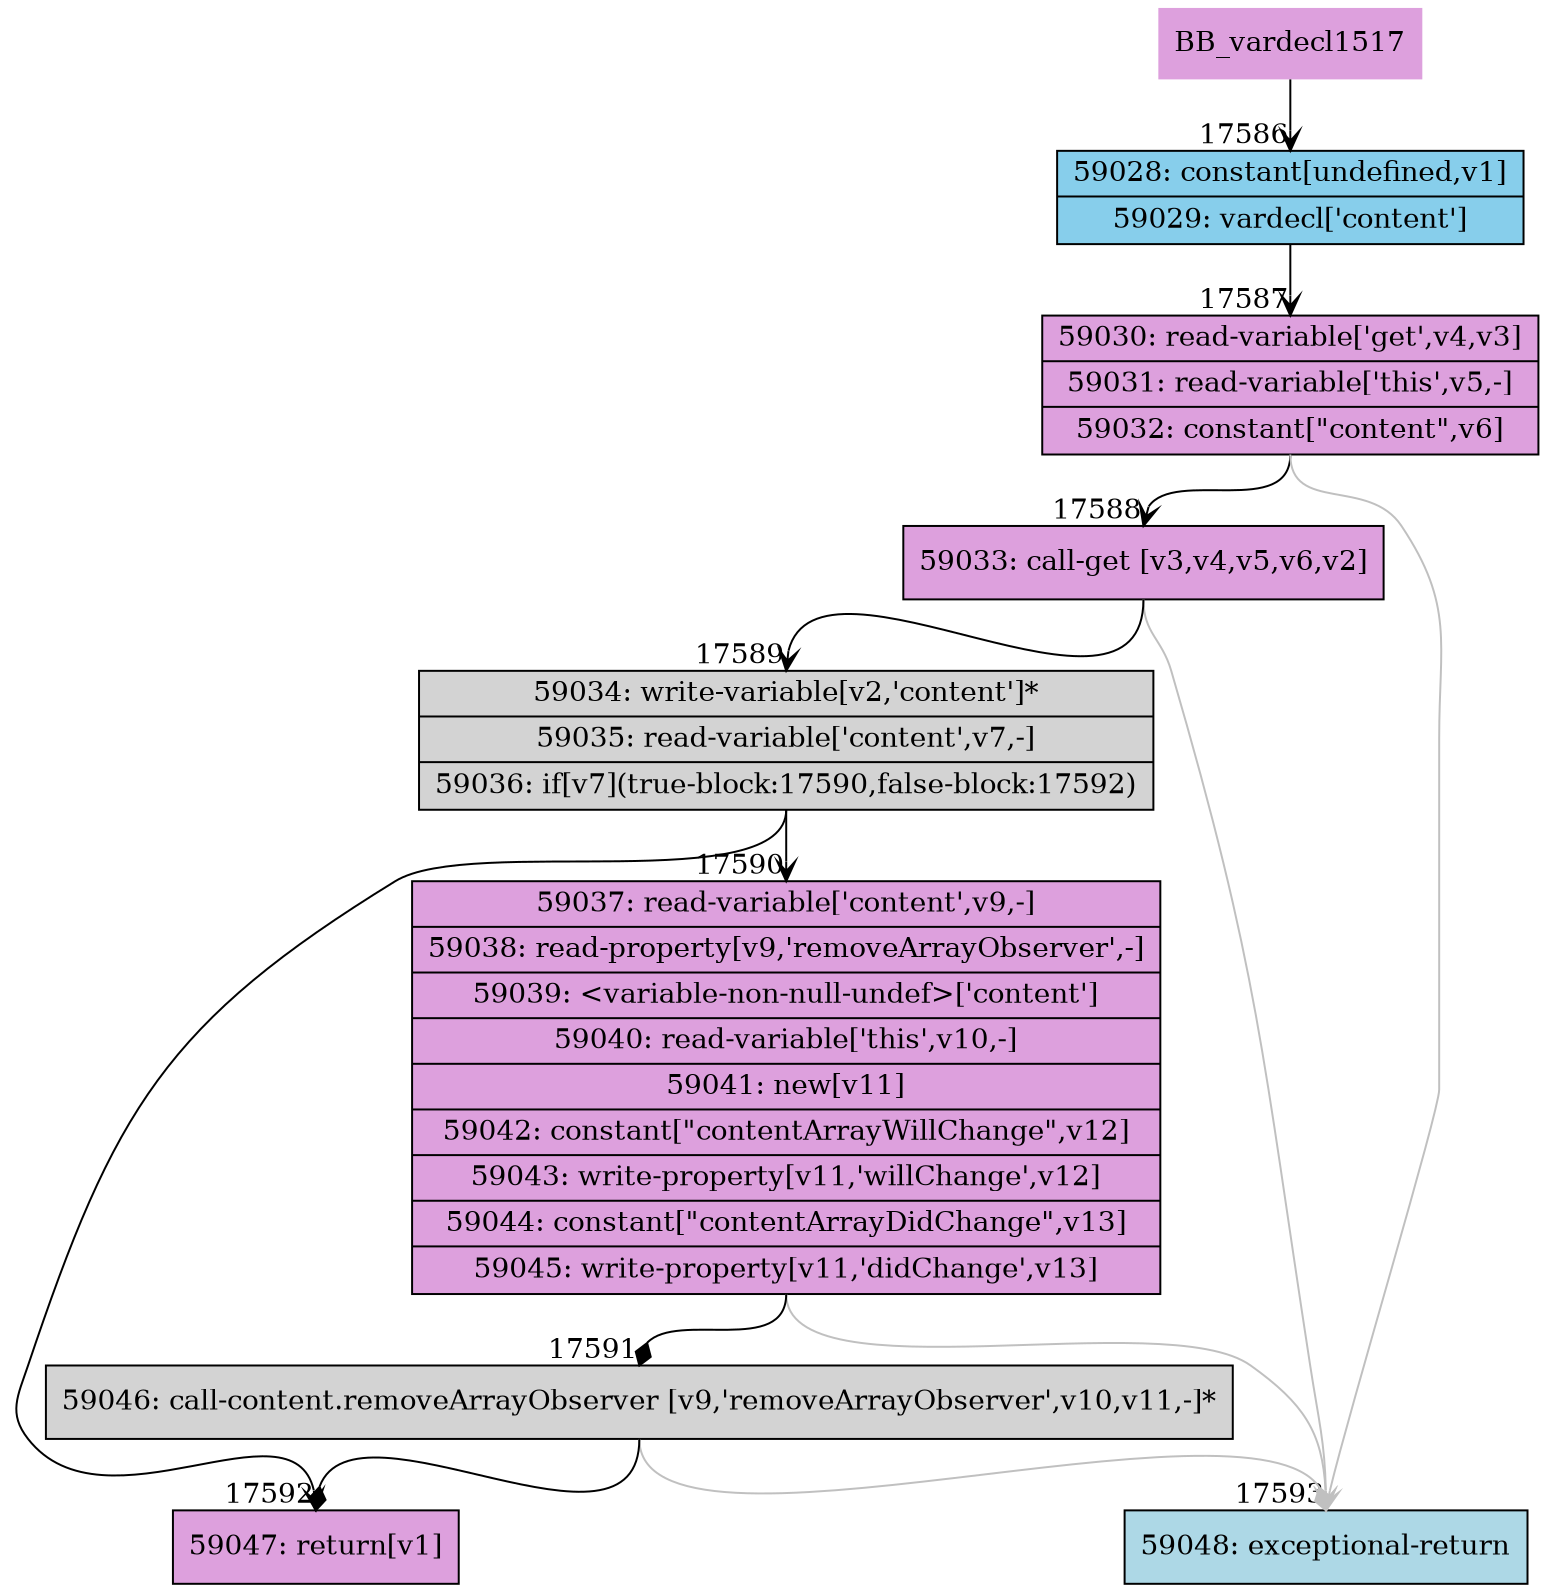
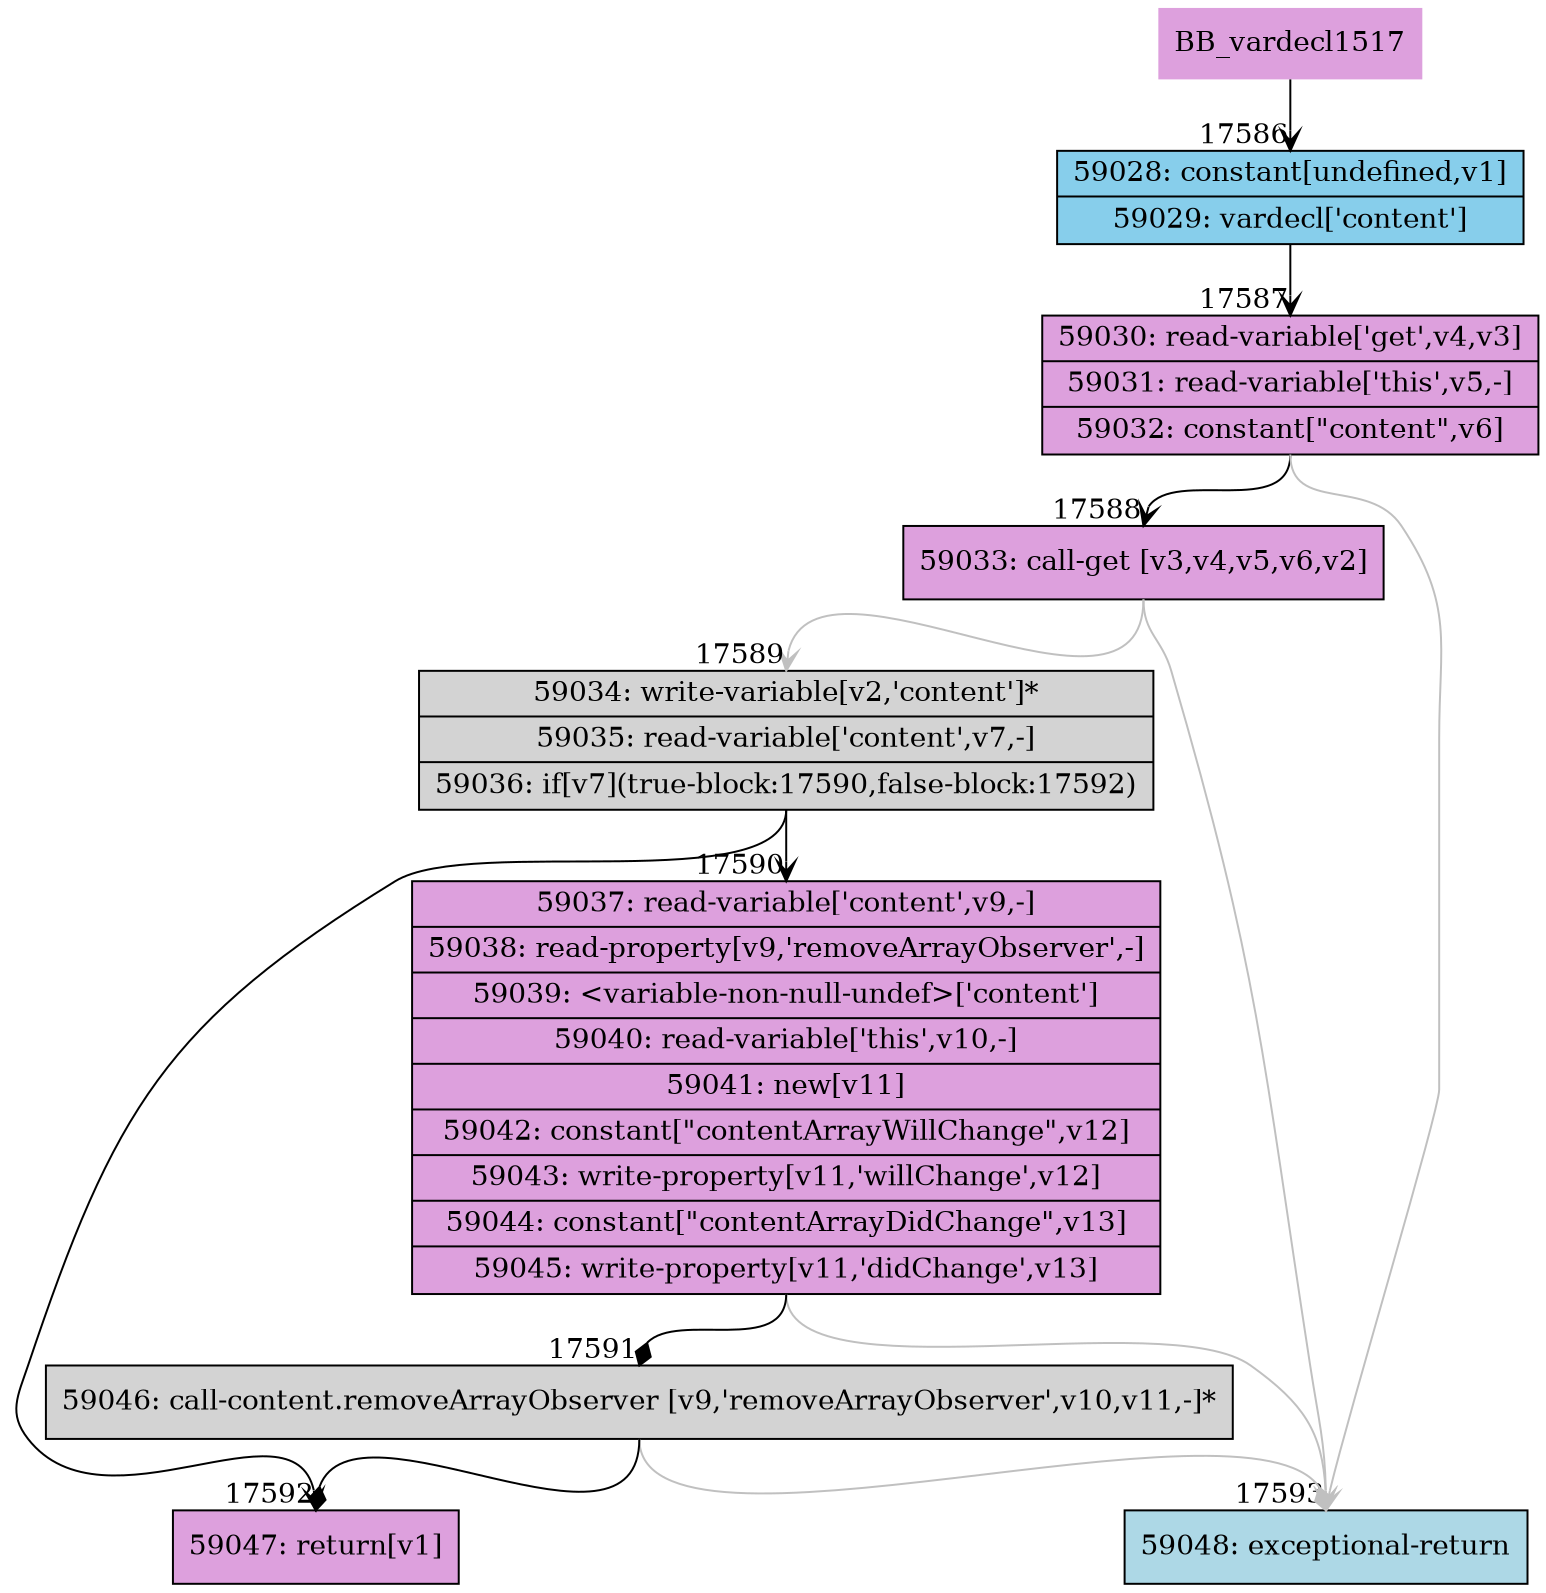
edge "59033: call-get [v3,v4,v5,v6,v2]" -> "59034: write-variable[v2,'content']*": color black -> gray
